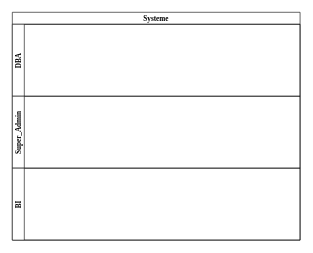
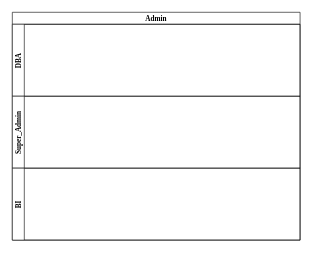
node "Systeme": label "Systeme" -> "Admin"
